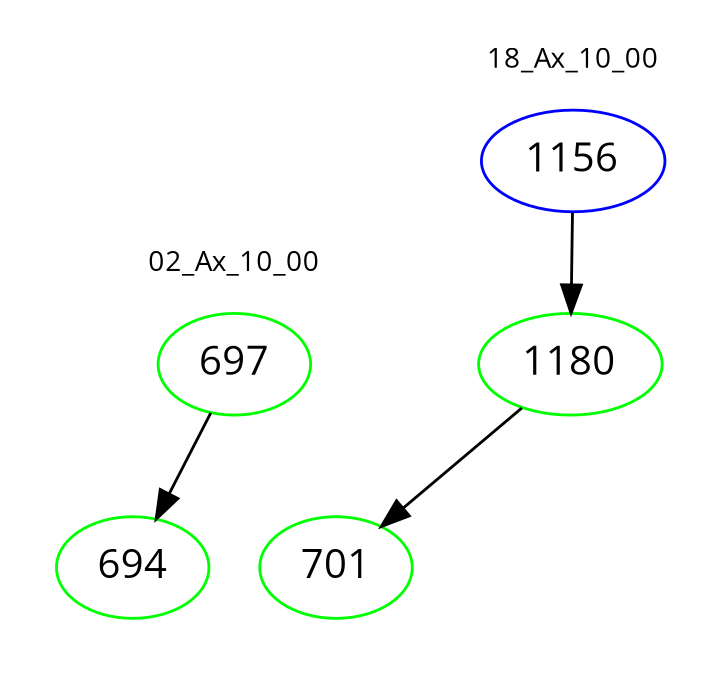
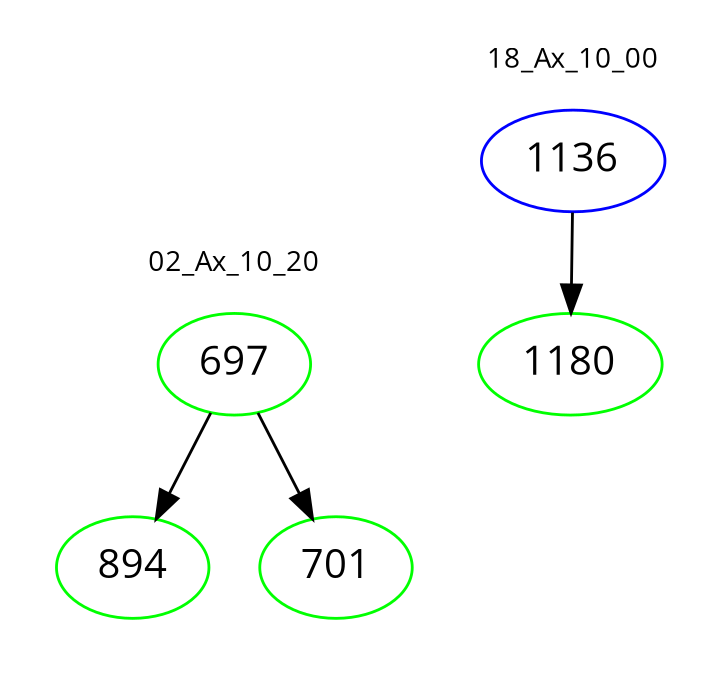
node "1156": label "1156" -> "1136"
cluster "02_Ax_10_00": label "02_Ax_10_00" -> "02_Ax_10_20"
edge "1180" -> "701": now "697" -> "701"
node "694": label "694" -> "894"
